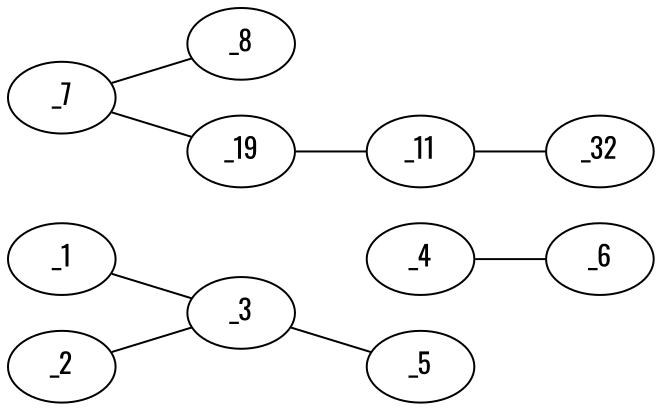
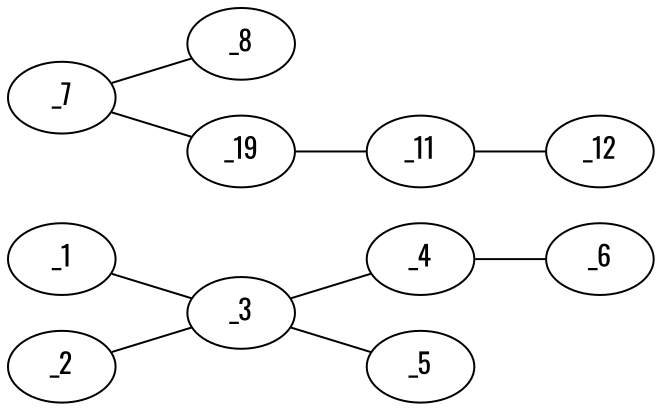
node "_32": label "_32" -> "_12"
edge "_4" -- "_3": added
